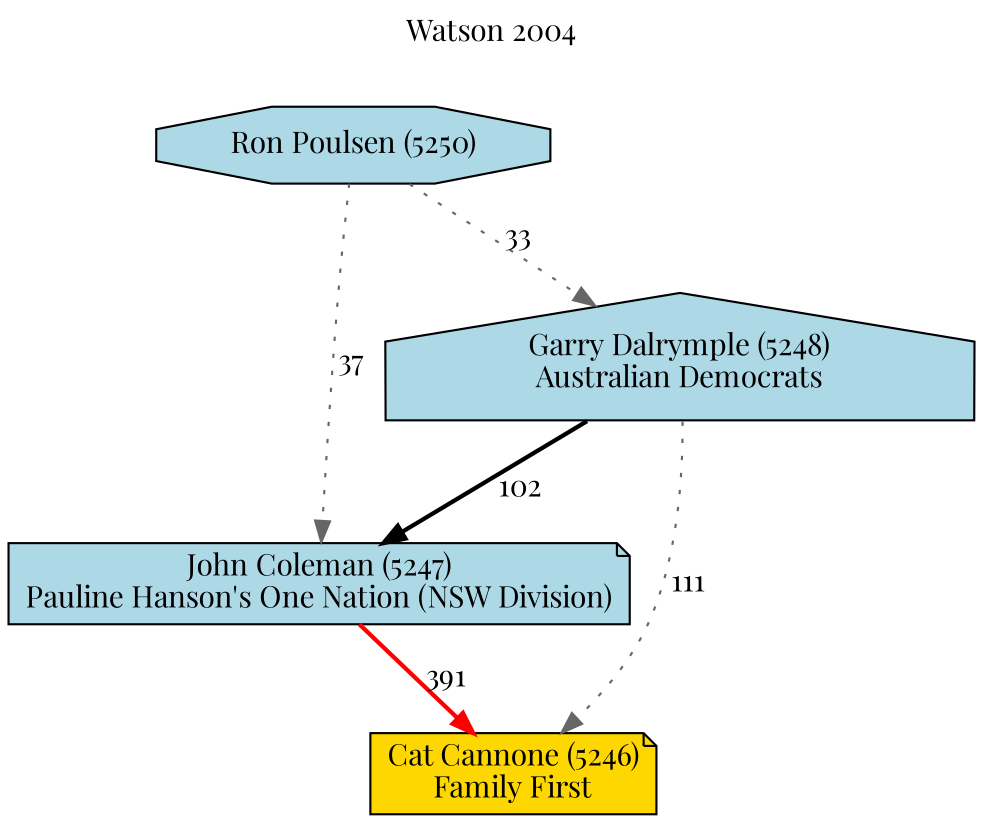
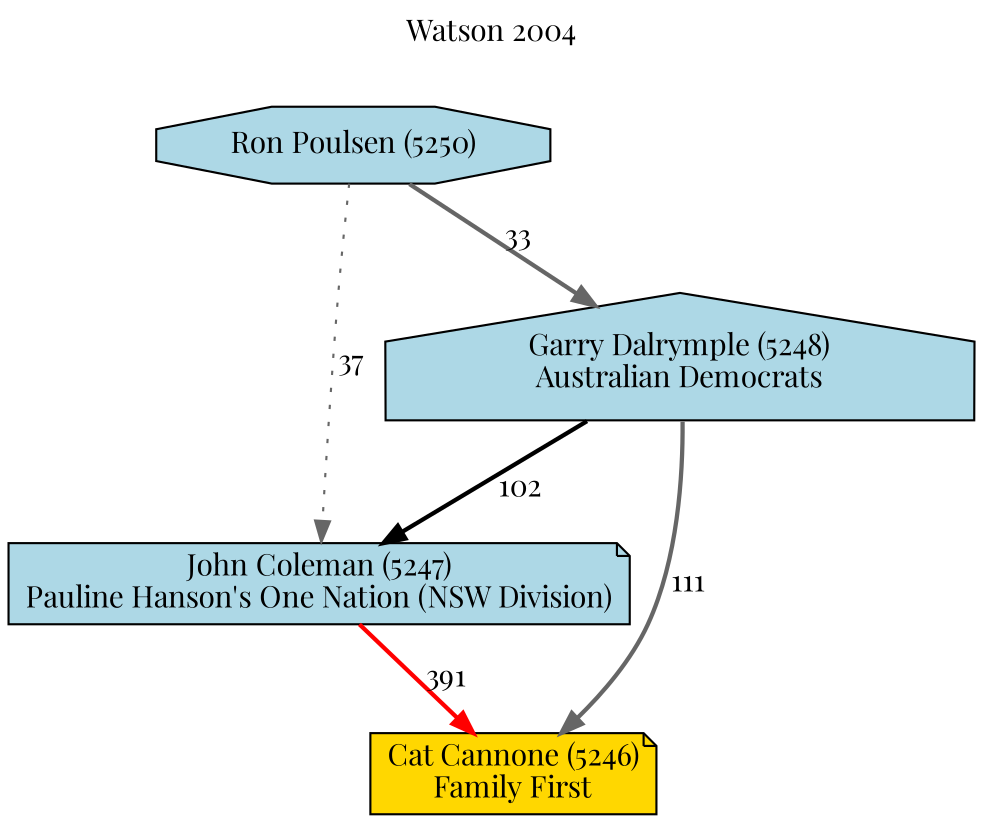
edge "Ron Poulsen (5250)" -> "Garry Dalrymple (5248) Australian Democrats": style dotted -> bold
edge "Garry Dalrymple (5248) Australian Democrats" -> "Cat Cannone (5246) Family First": style dotted -> bold
